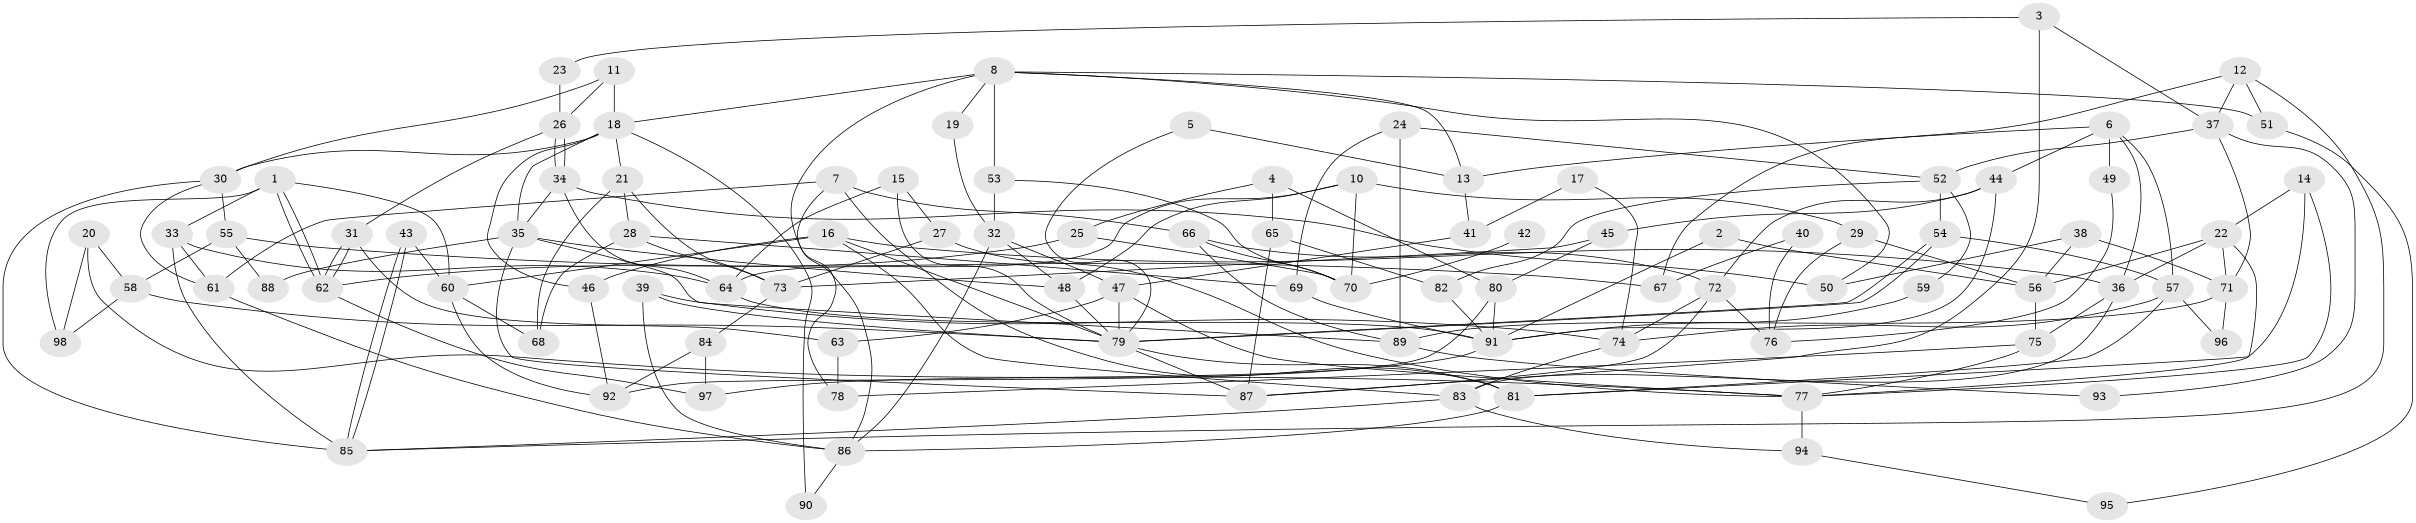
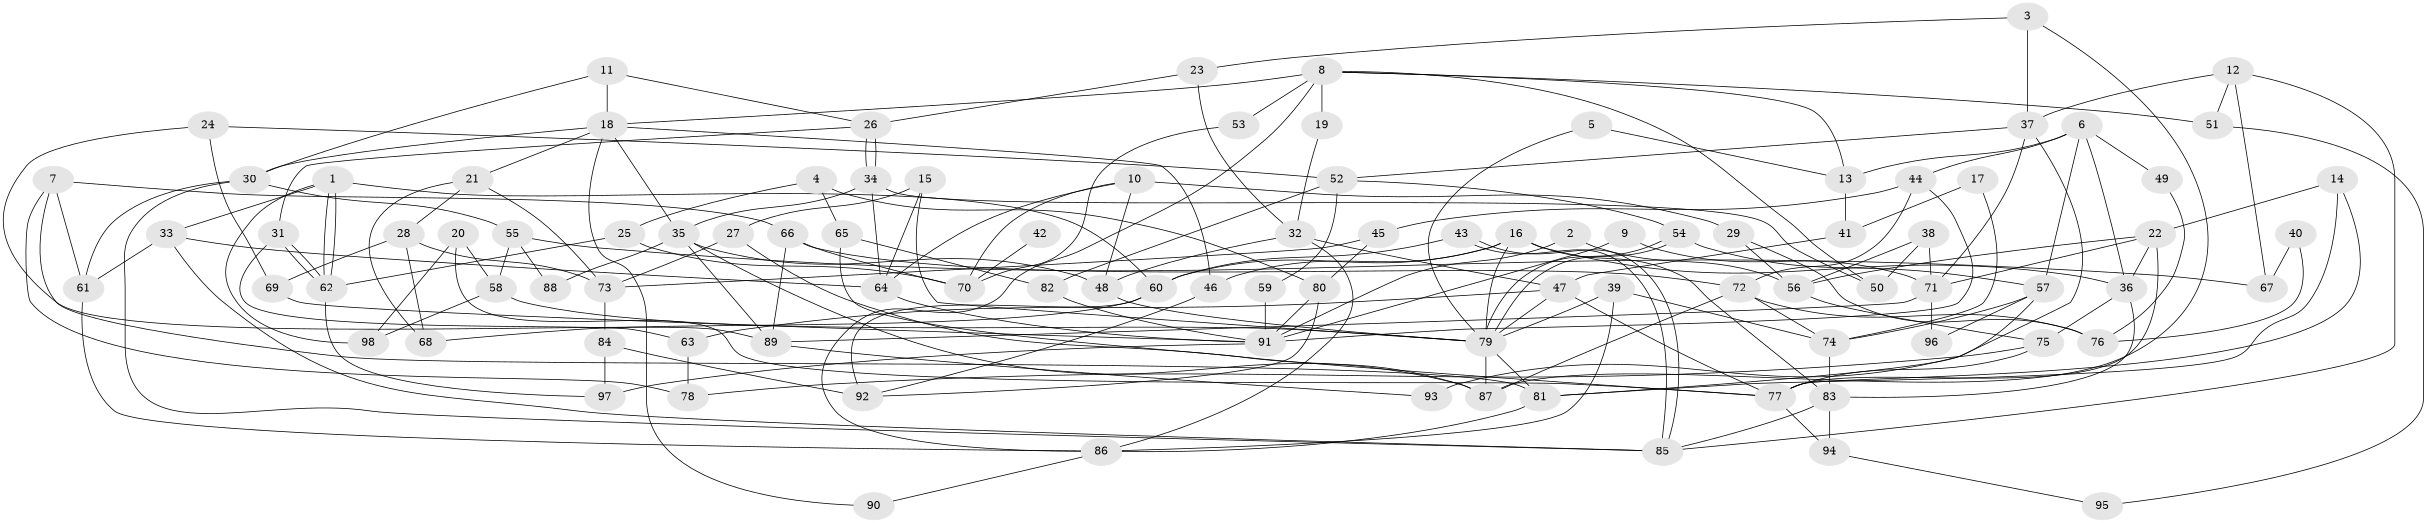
edge "53" -- "32": now "23" -- "32"
node "9": added
